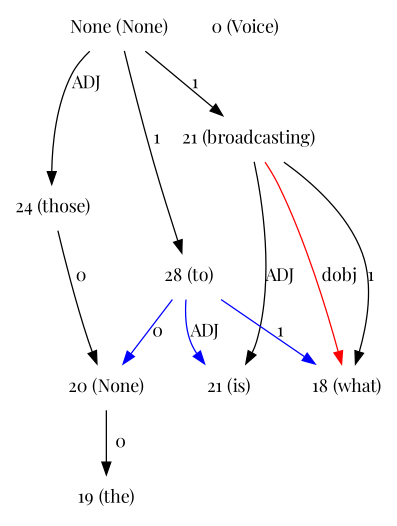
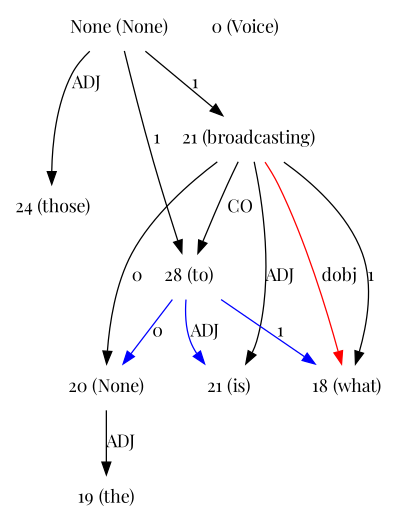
edge "21 (broadcasting)" -> "28 (to)": added, label "CO"
edge "24 (those)" -> "20 (None)": now "21 (broadcasting)" -> "20 (None)"
edge "20 (None)" -> "19 (the)": label "0" -> "ADJ"
